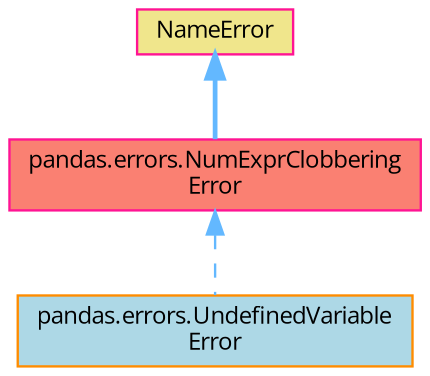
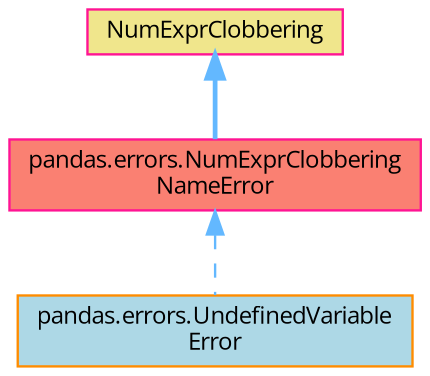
node "NameError": label "NameError" -> "NumExprClobbering"
node "pandas.errors.NumExprClobbering Error": label "pandas.errors.NumExprClobbering Error" -> "pandas.errors.NumExprClobbering NameError"
